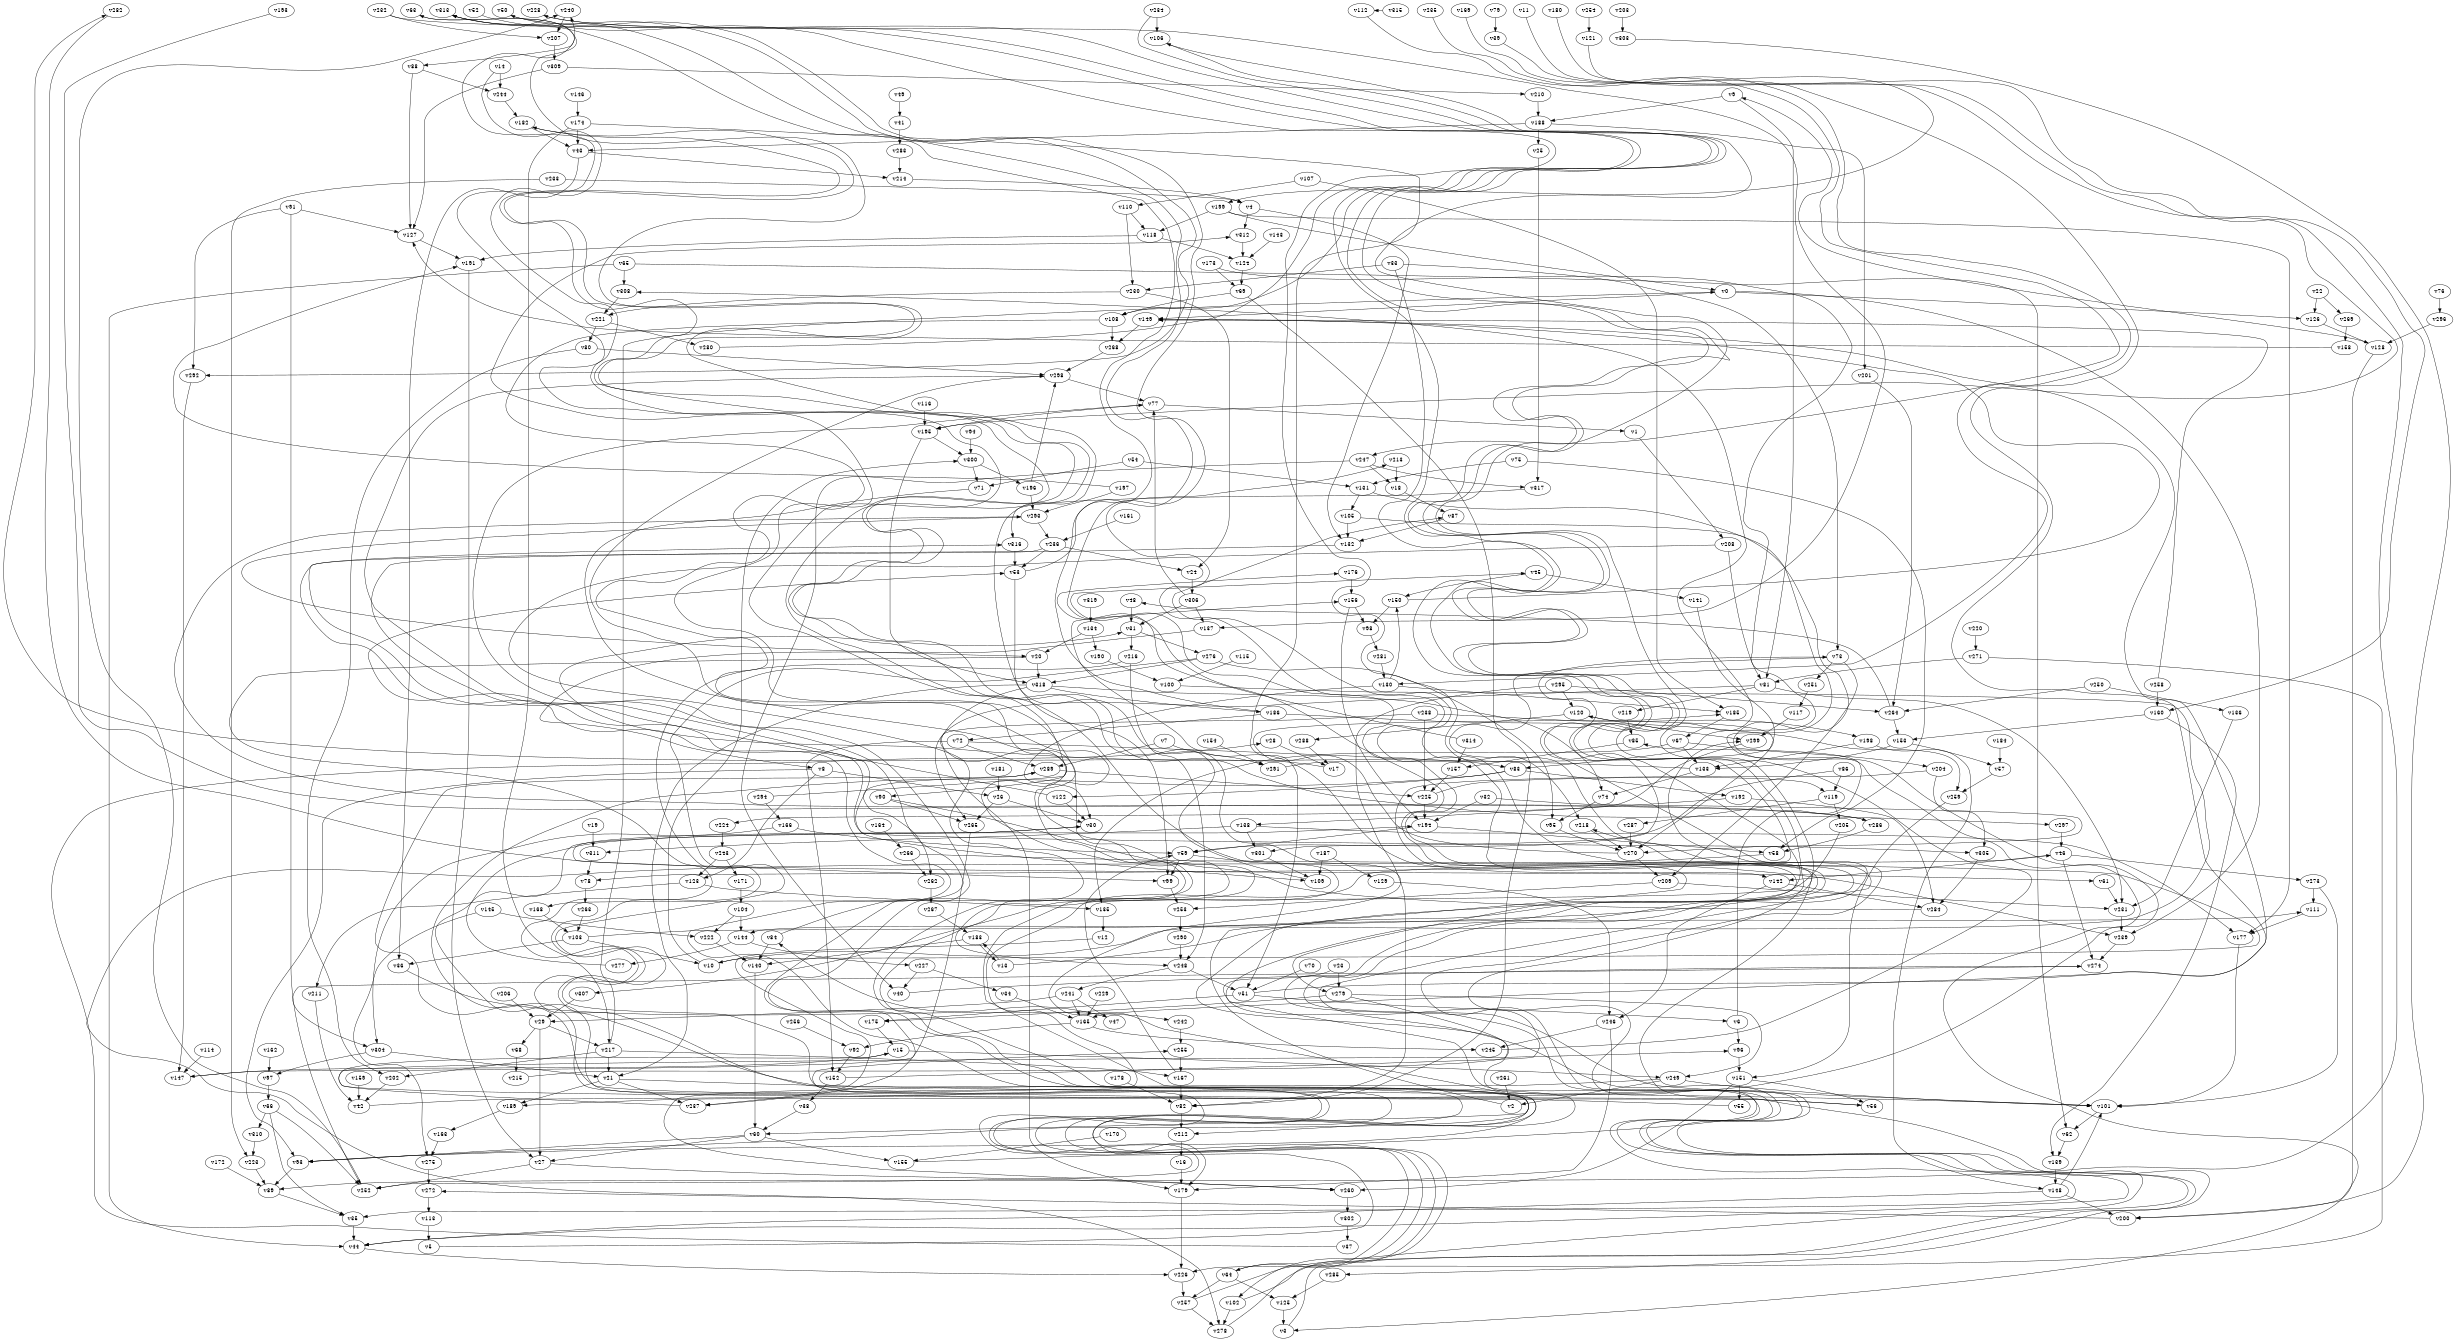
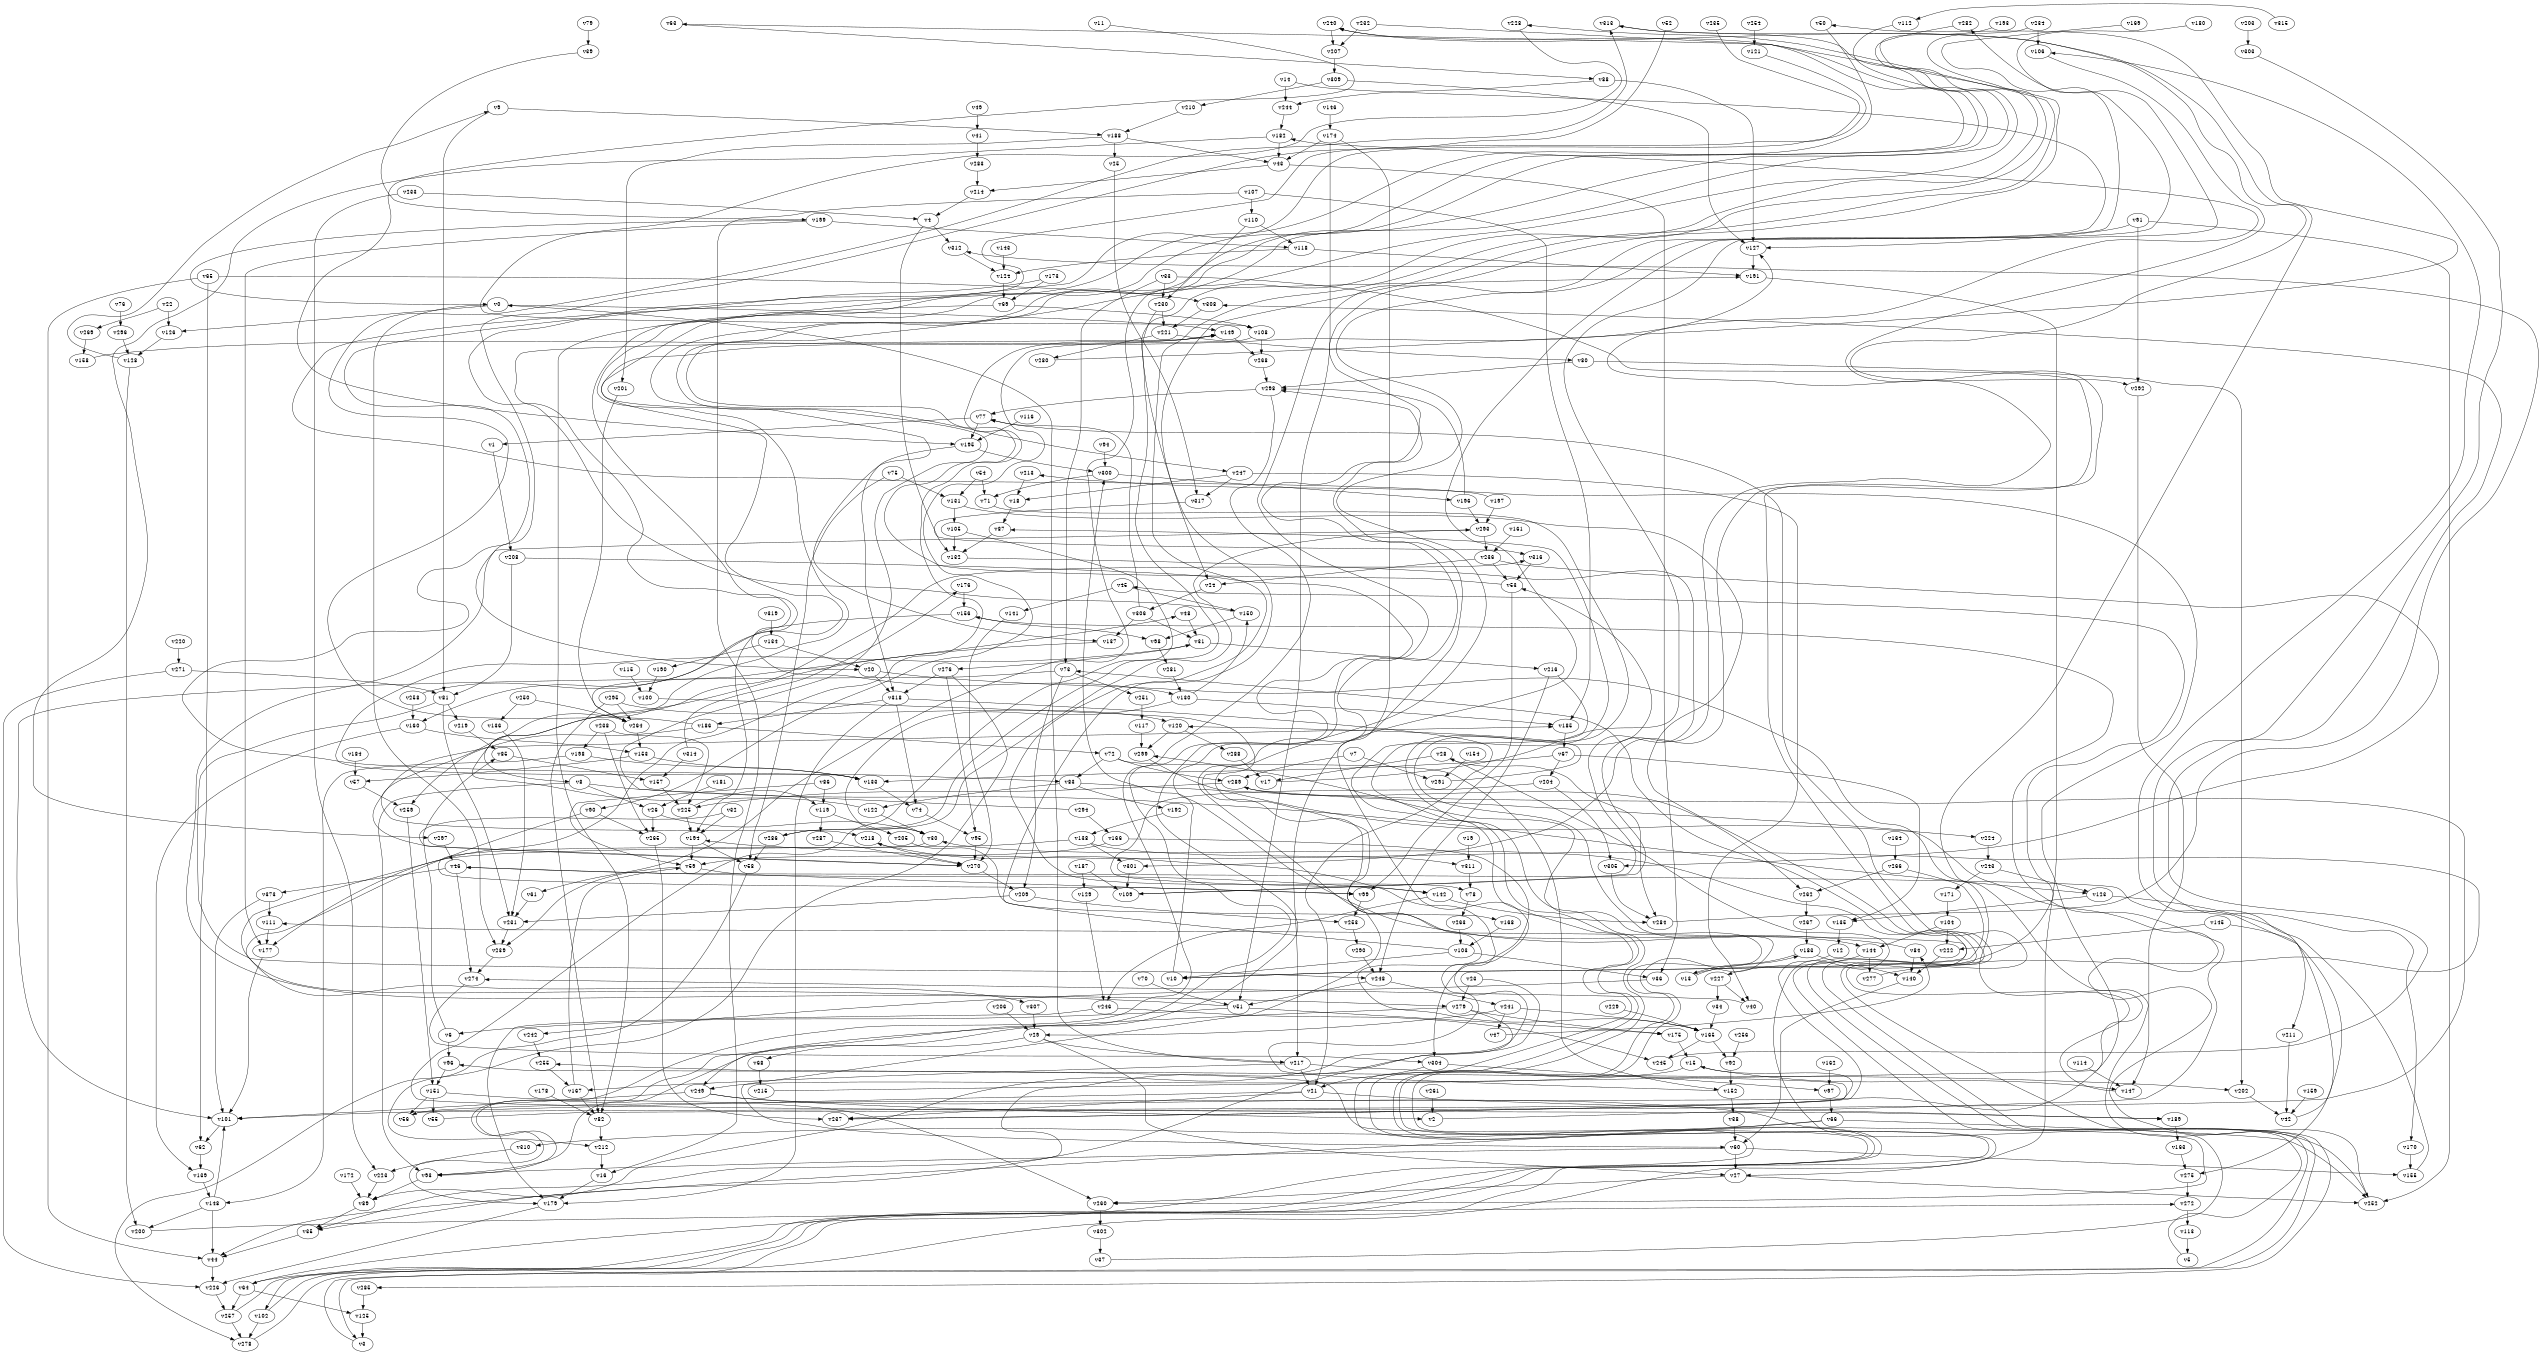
edge "v303" -> "v200": now "v303" -> "v170"
edge "v107" -> "v16": added
edge "v192" -> "v284": now "v28" -> "v284"
node "v273": label "v273" -> "v373"
